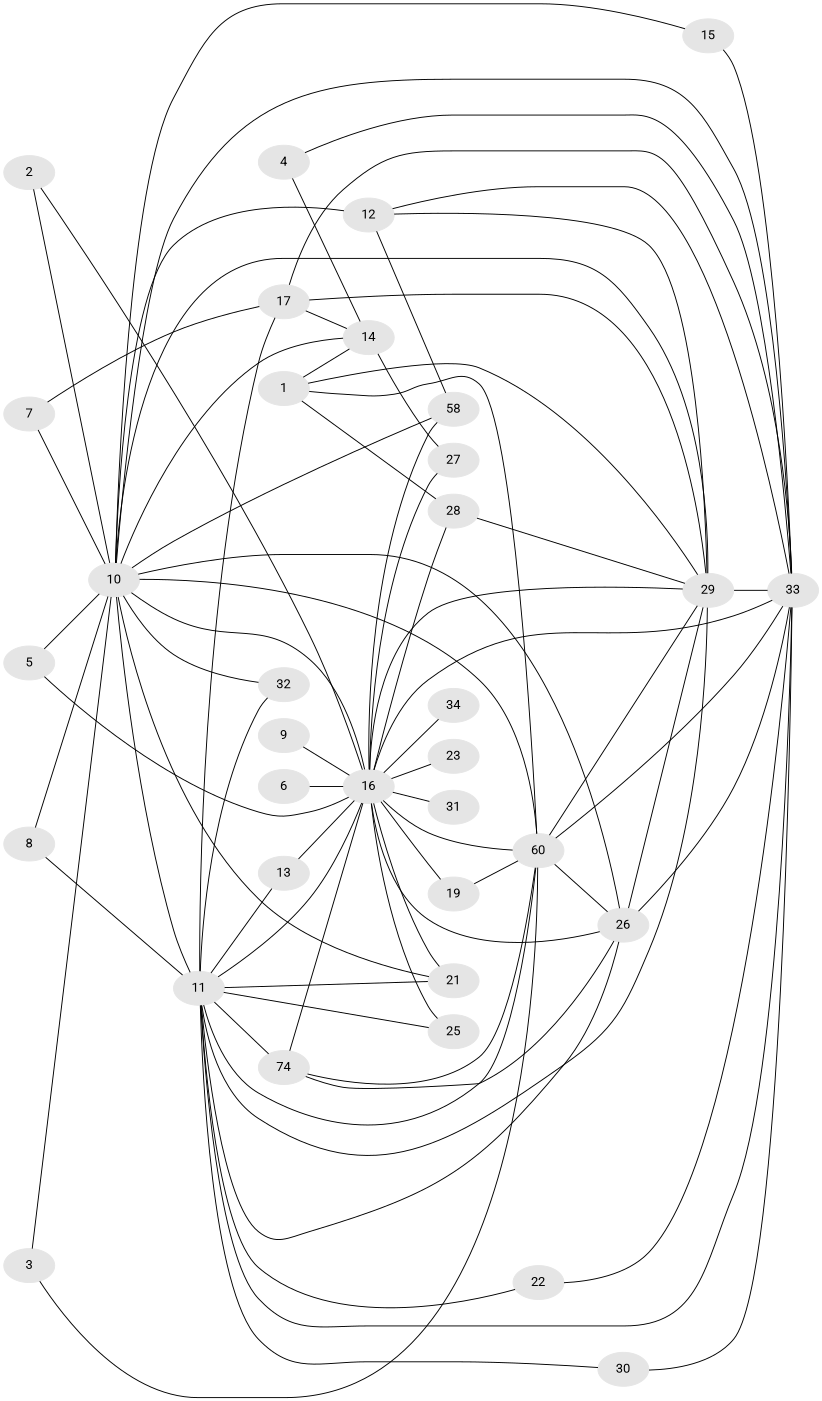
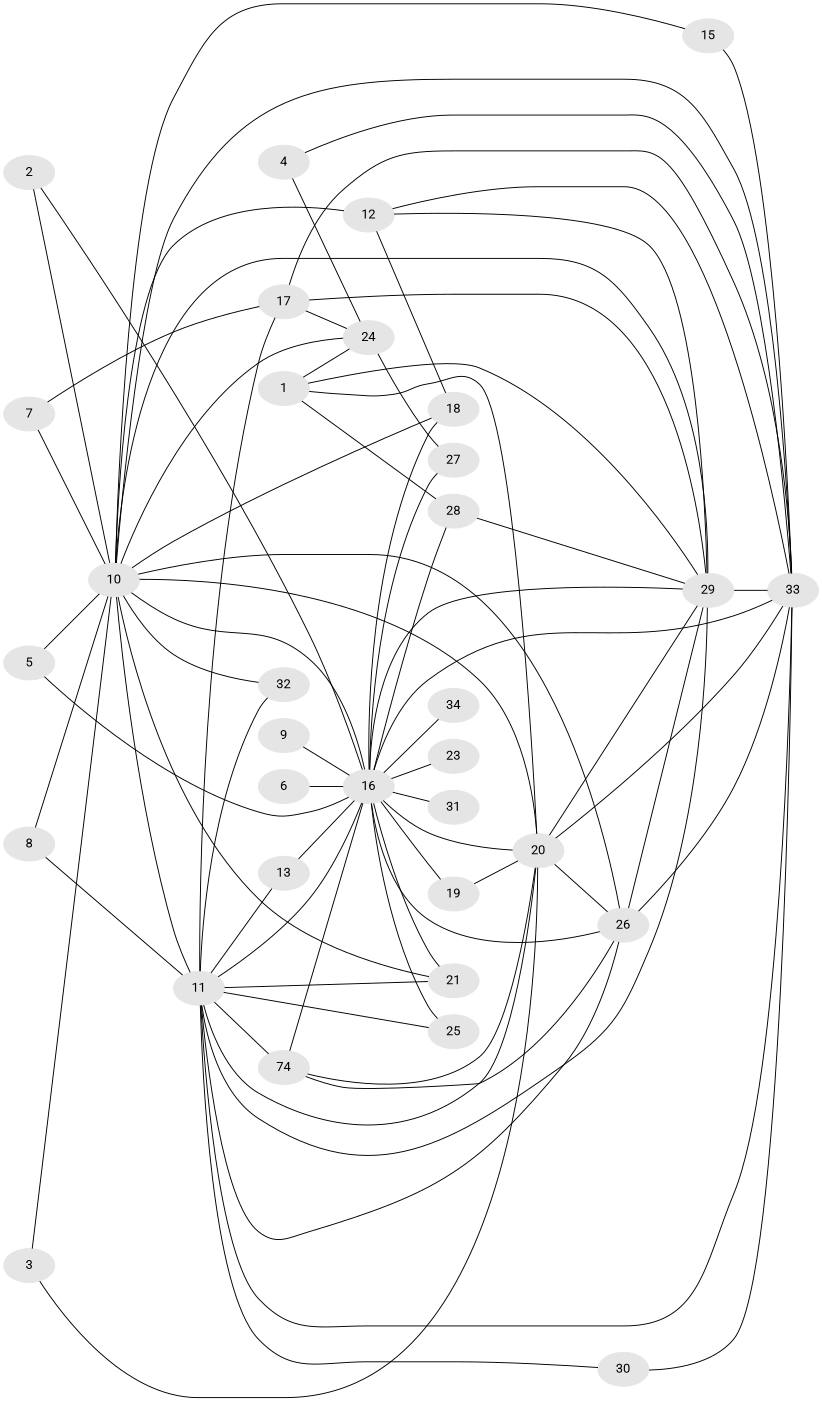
node "14": label "14" -> "24"
node "58": label "58" -> "18"
node "60": label "60" -> "20"
node "22": removed
